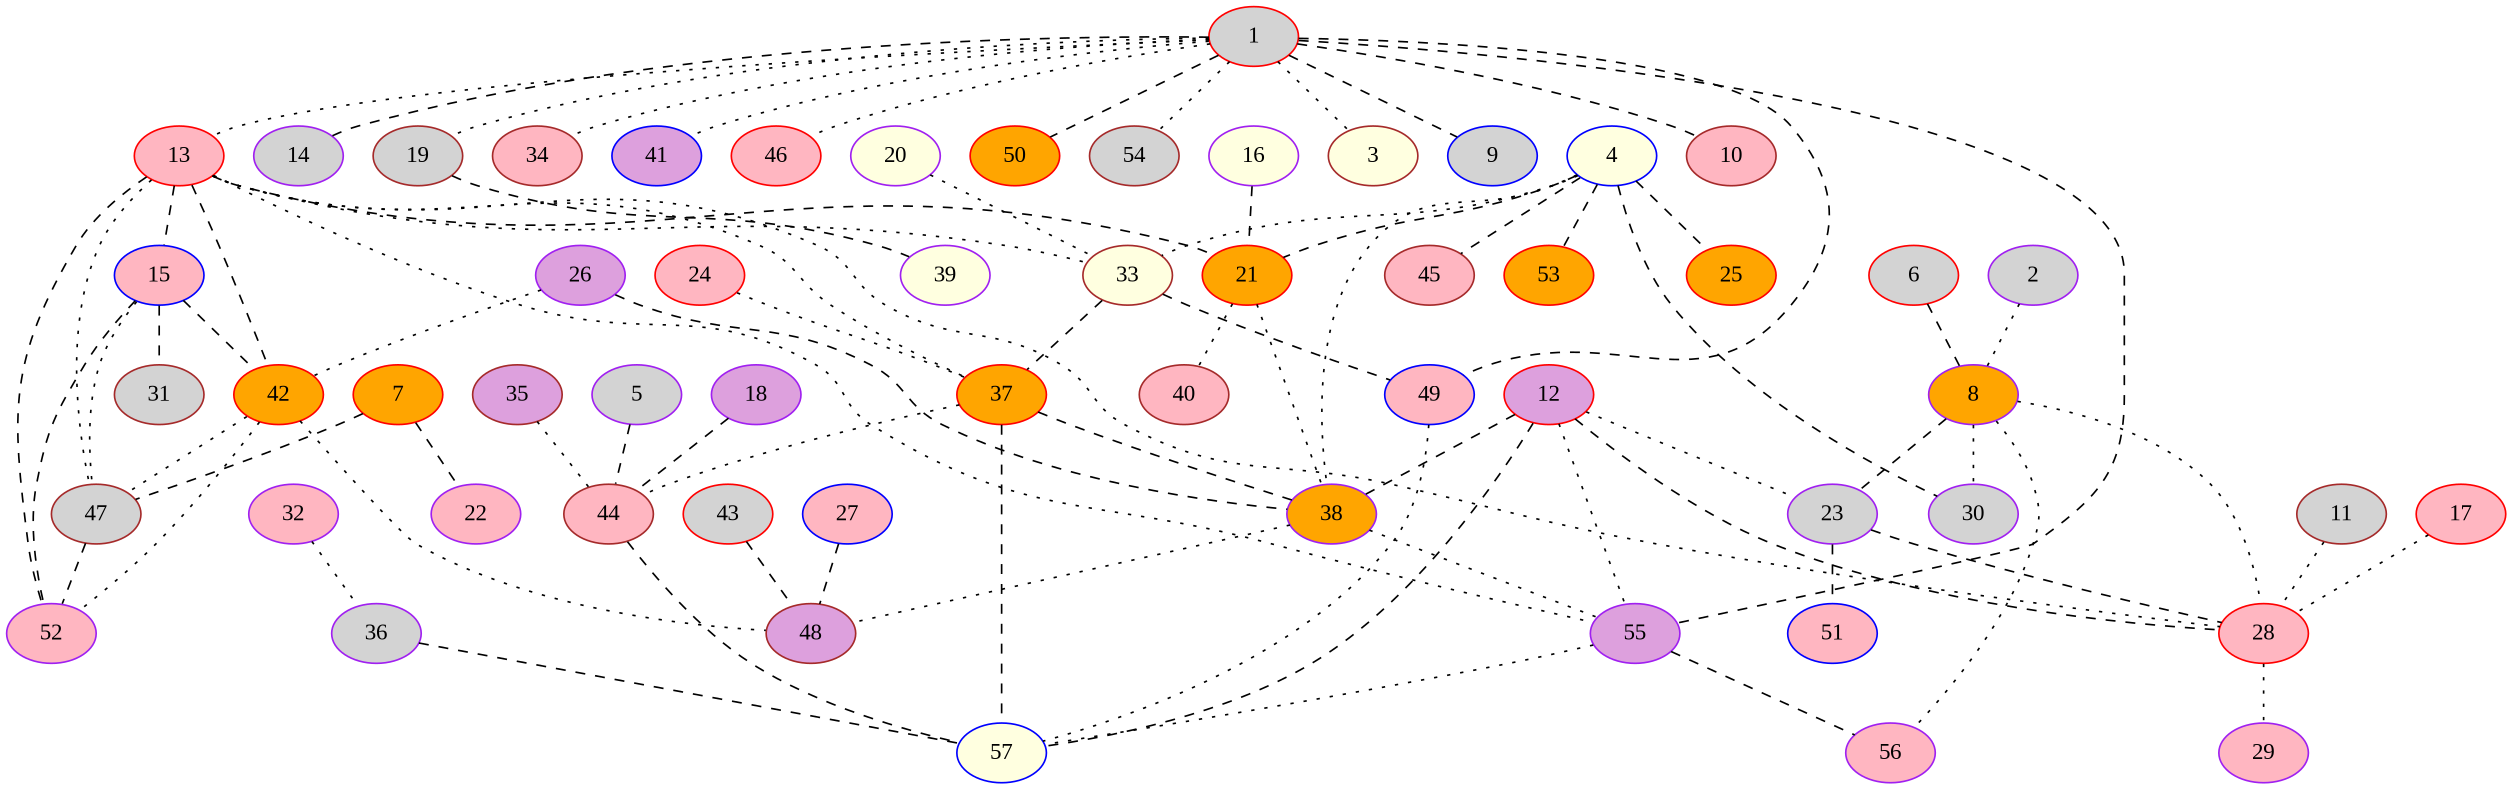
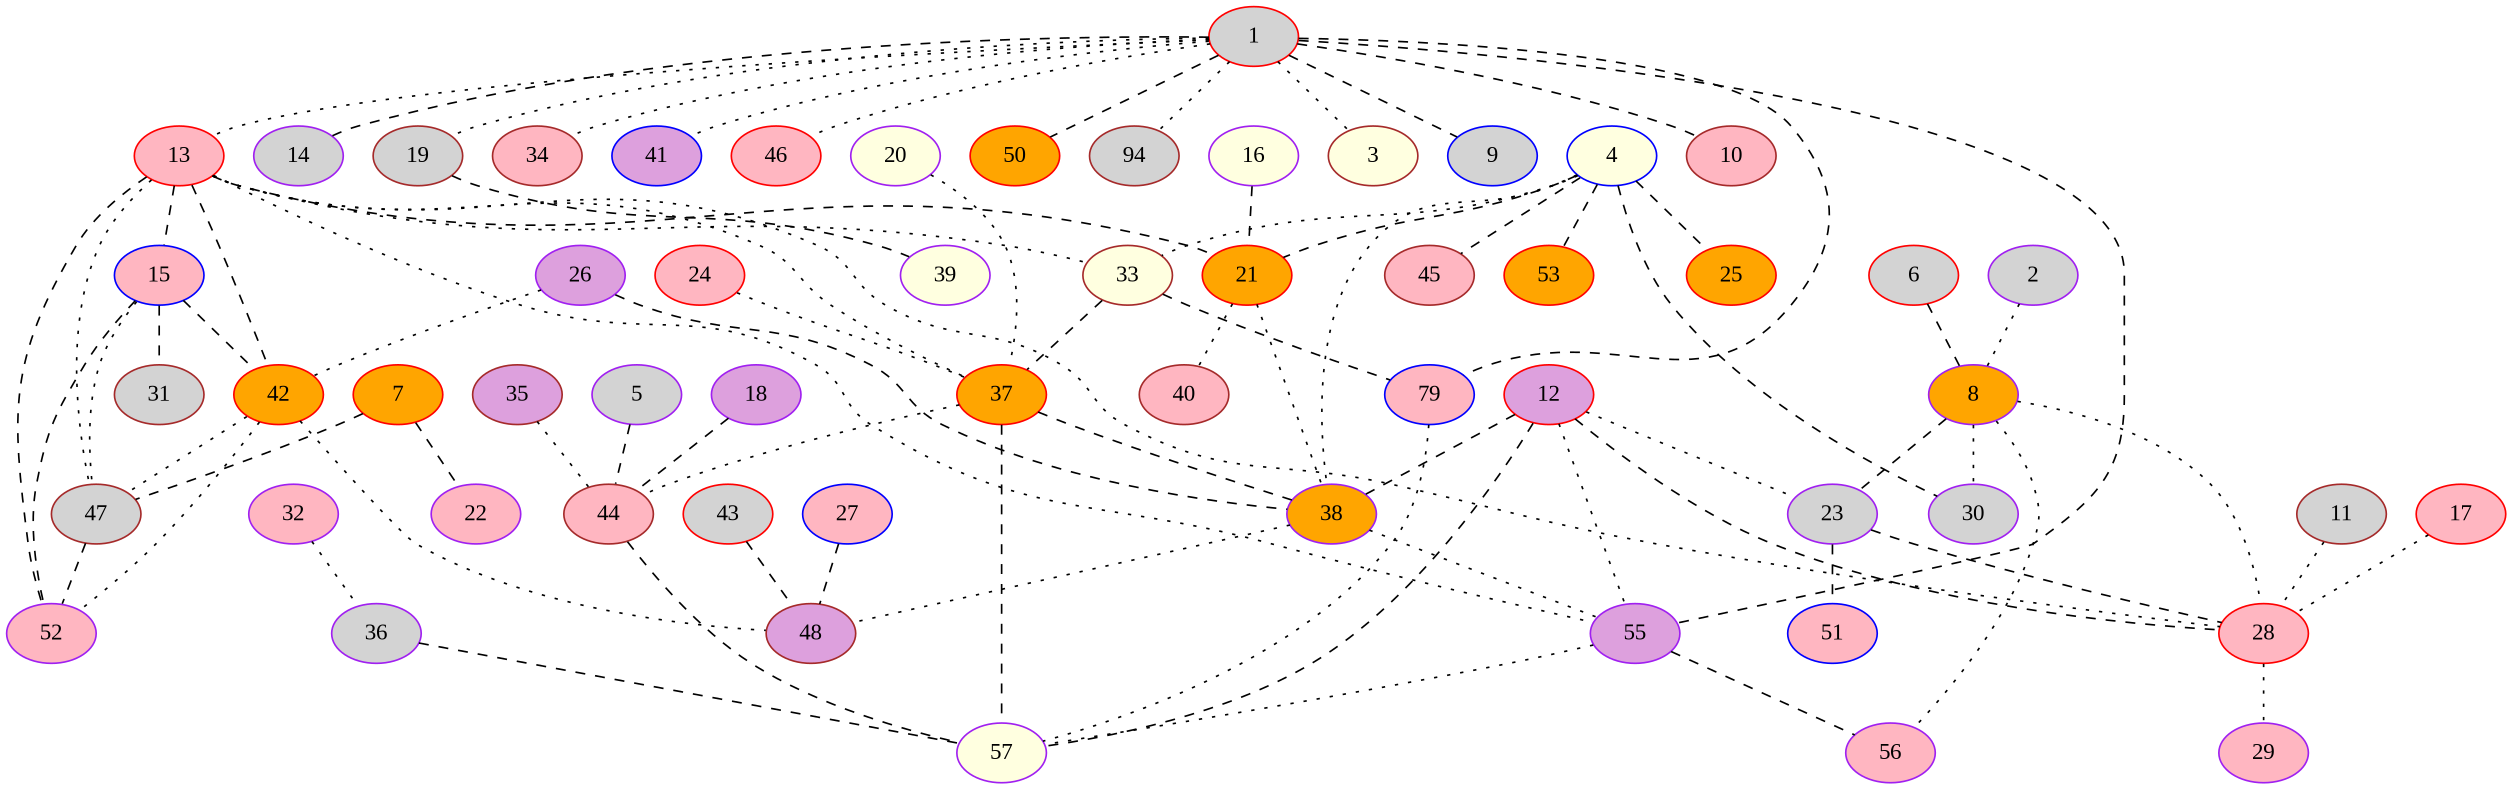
node "54": label "54" -> "94"
edge "20" -- "33": now "20" -- "37"
node "49": label "49" -> "79"
node "57": color blue -> purple
